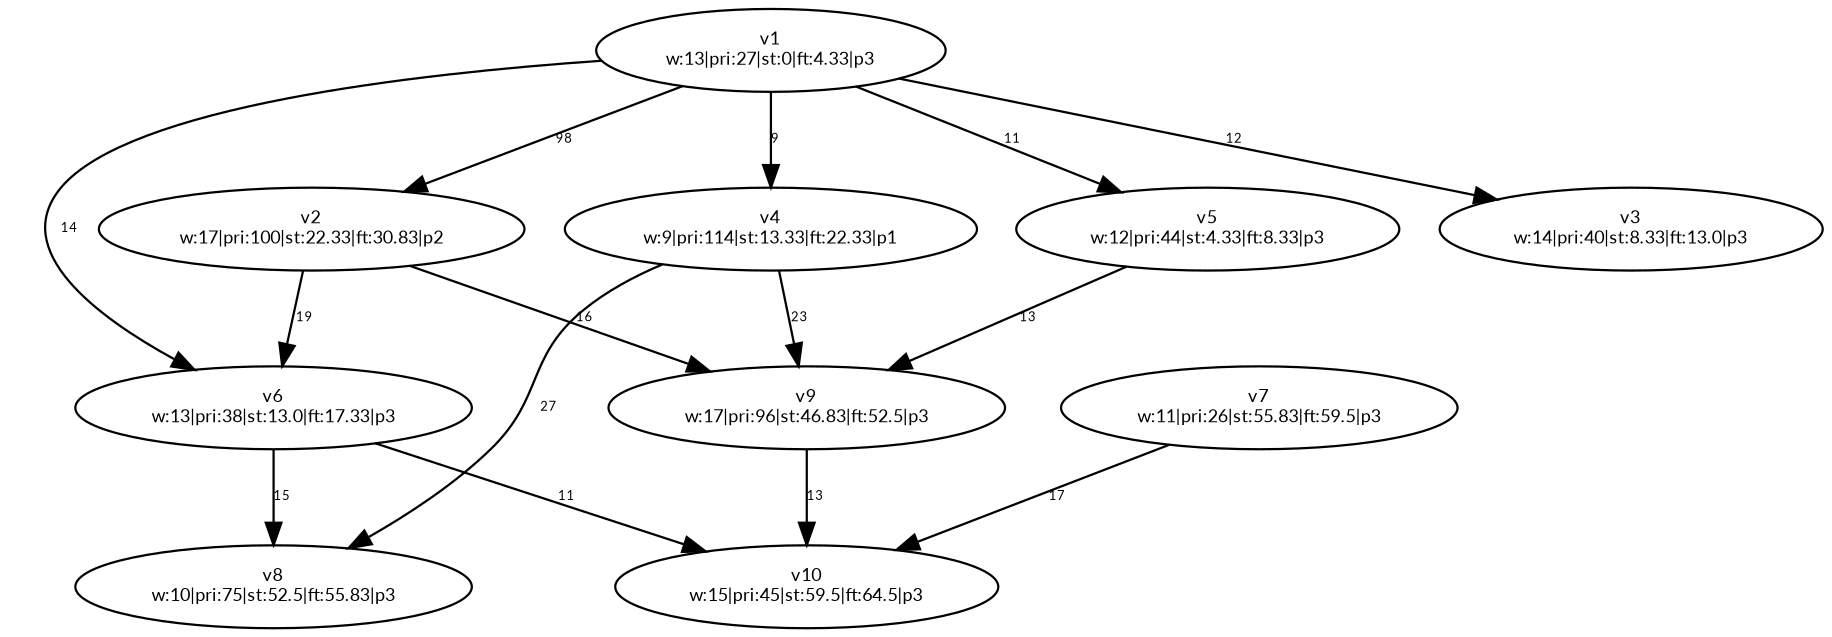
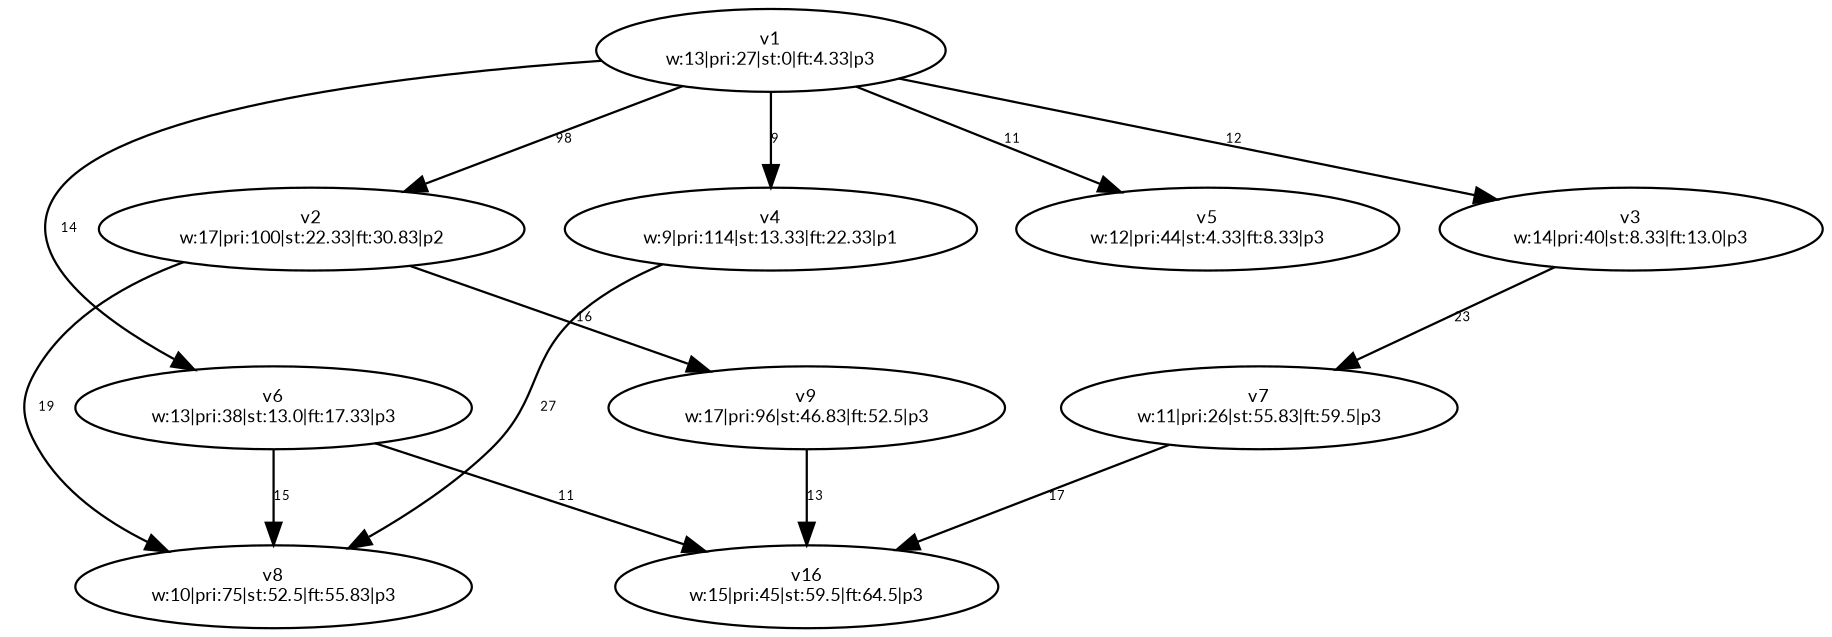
edge "v2 w:17|pri:100|st:22.33|ft:30.83|p2" -> "v6 w:13|pri:38|st:13.0|ft:17.33|p3": now "v2 w:17|pri:100|st:22.33|ft:30.83|p2" -> "v8 w:10|pri:75|st:52.5|ft:55.83|p3"
edge "v4 w:9|pri:114|st:13.33|ft:22.33|p1" -> "v9 w:17|pri:96|st:46.83|ft:52.5|p3": removed, label "23"
edge "v5 w:12|pri:44|st:4.33|ft:8.33|p3" -> "v9 w:17|pri:96|st:46.83|ft:52.5|p3": removed, label "13"
edge "v3 w:14|pri:40|st:8.33|ft:13.0|p3" -> "v7 w:11|pri:26|st:55.83|ft:59.5|p3": added, label "23"
node "v10 w:15|pri:45|st:59.5|ft:64.5|p3": label "v10 w:15|pri:45|st:59.5|ft:64.5|p3" -> "v16 w:15|pri:45|st:59.5|ft:64.5|p3"
